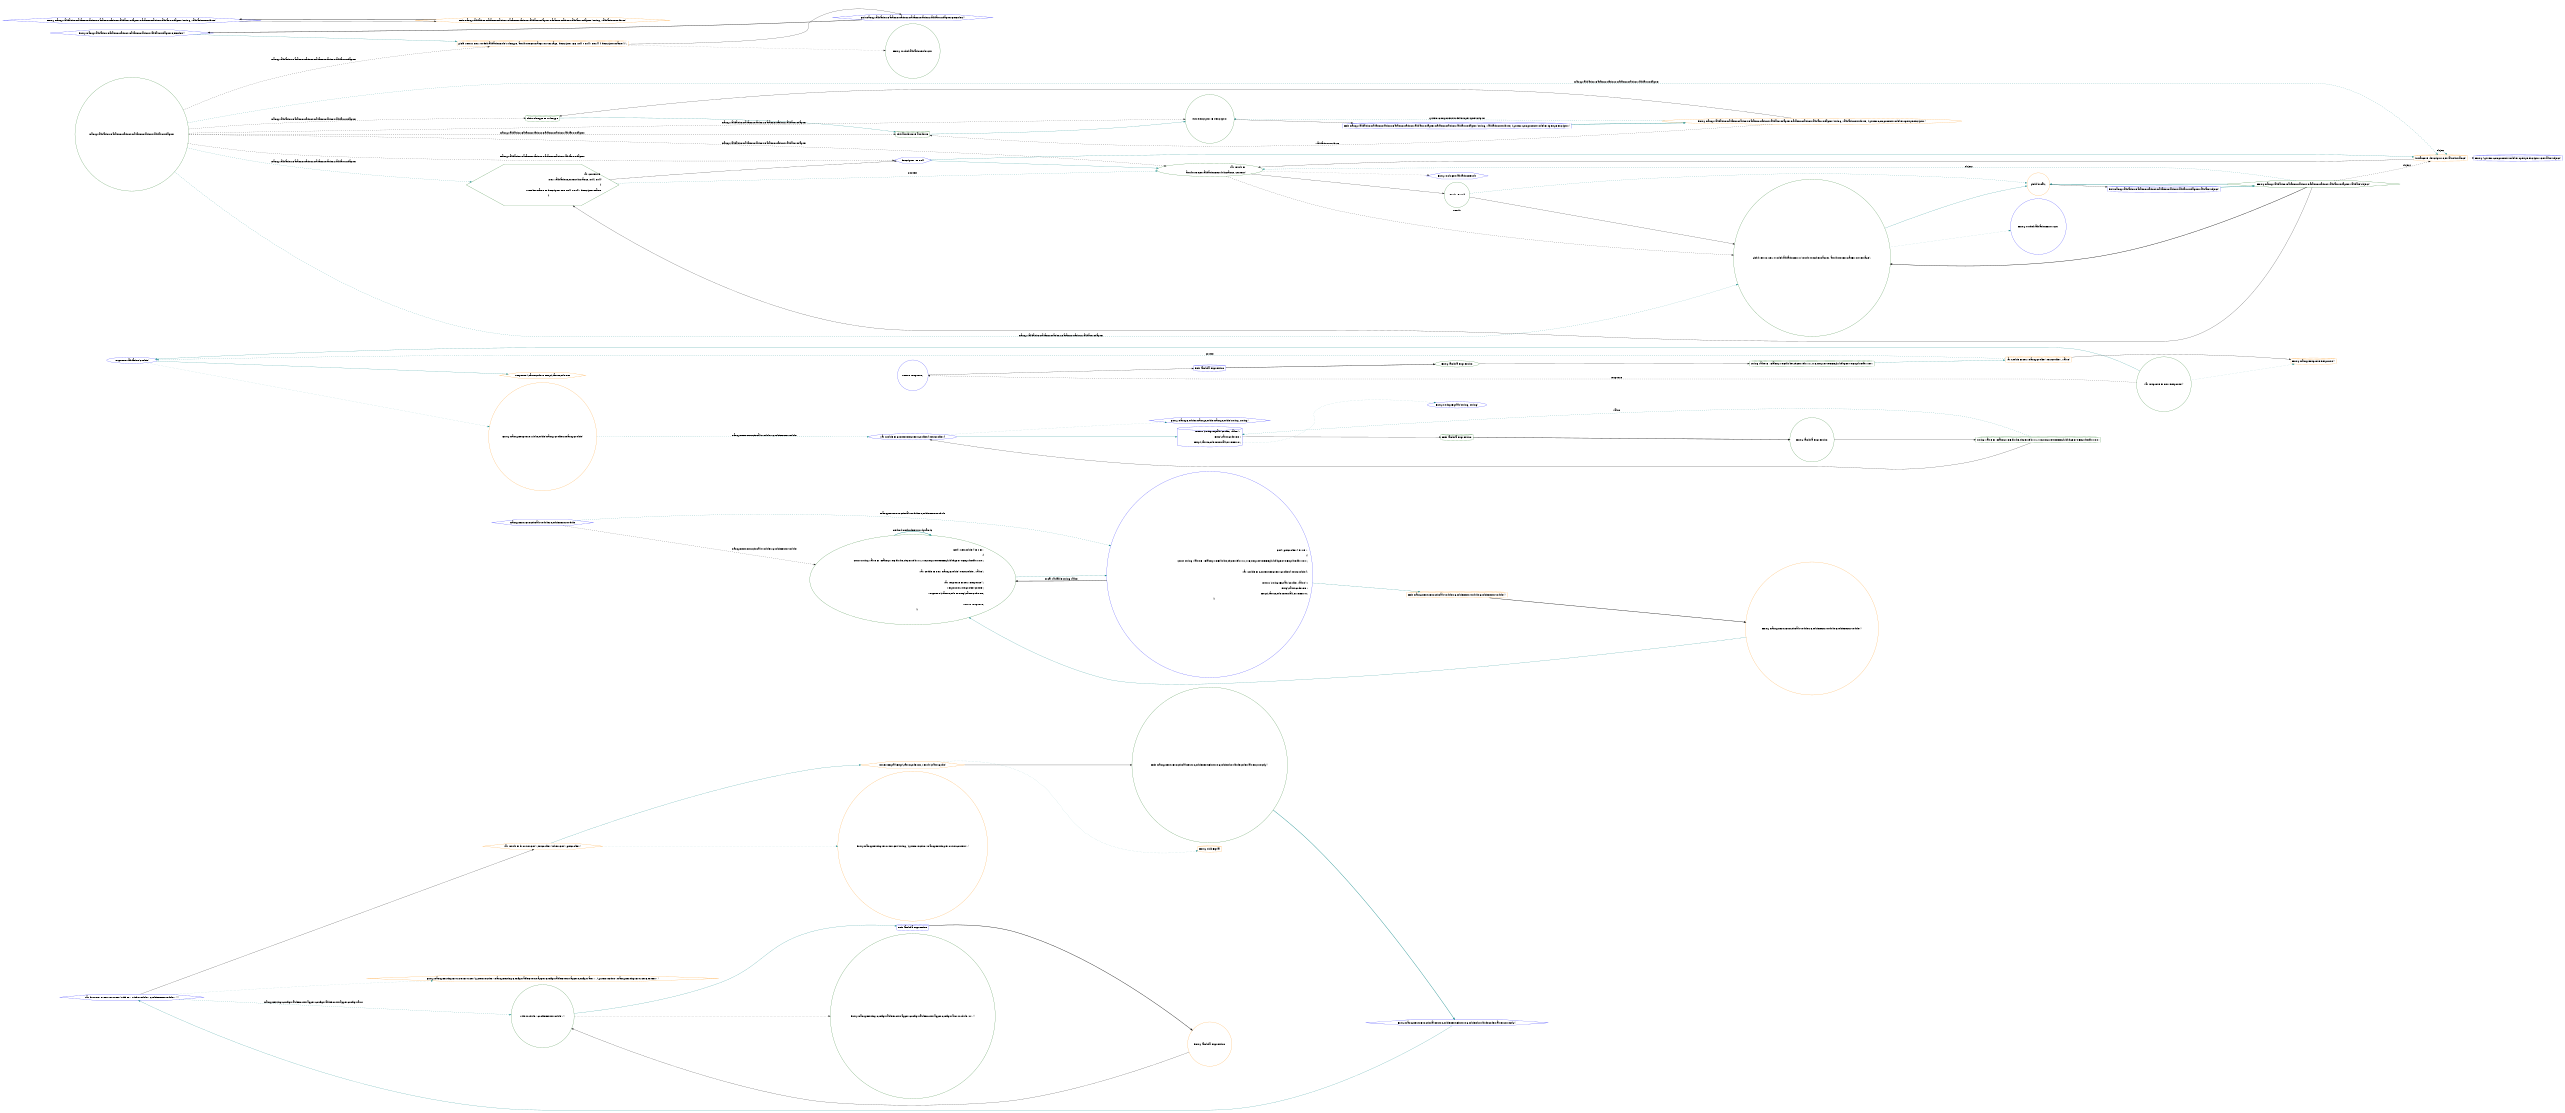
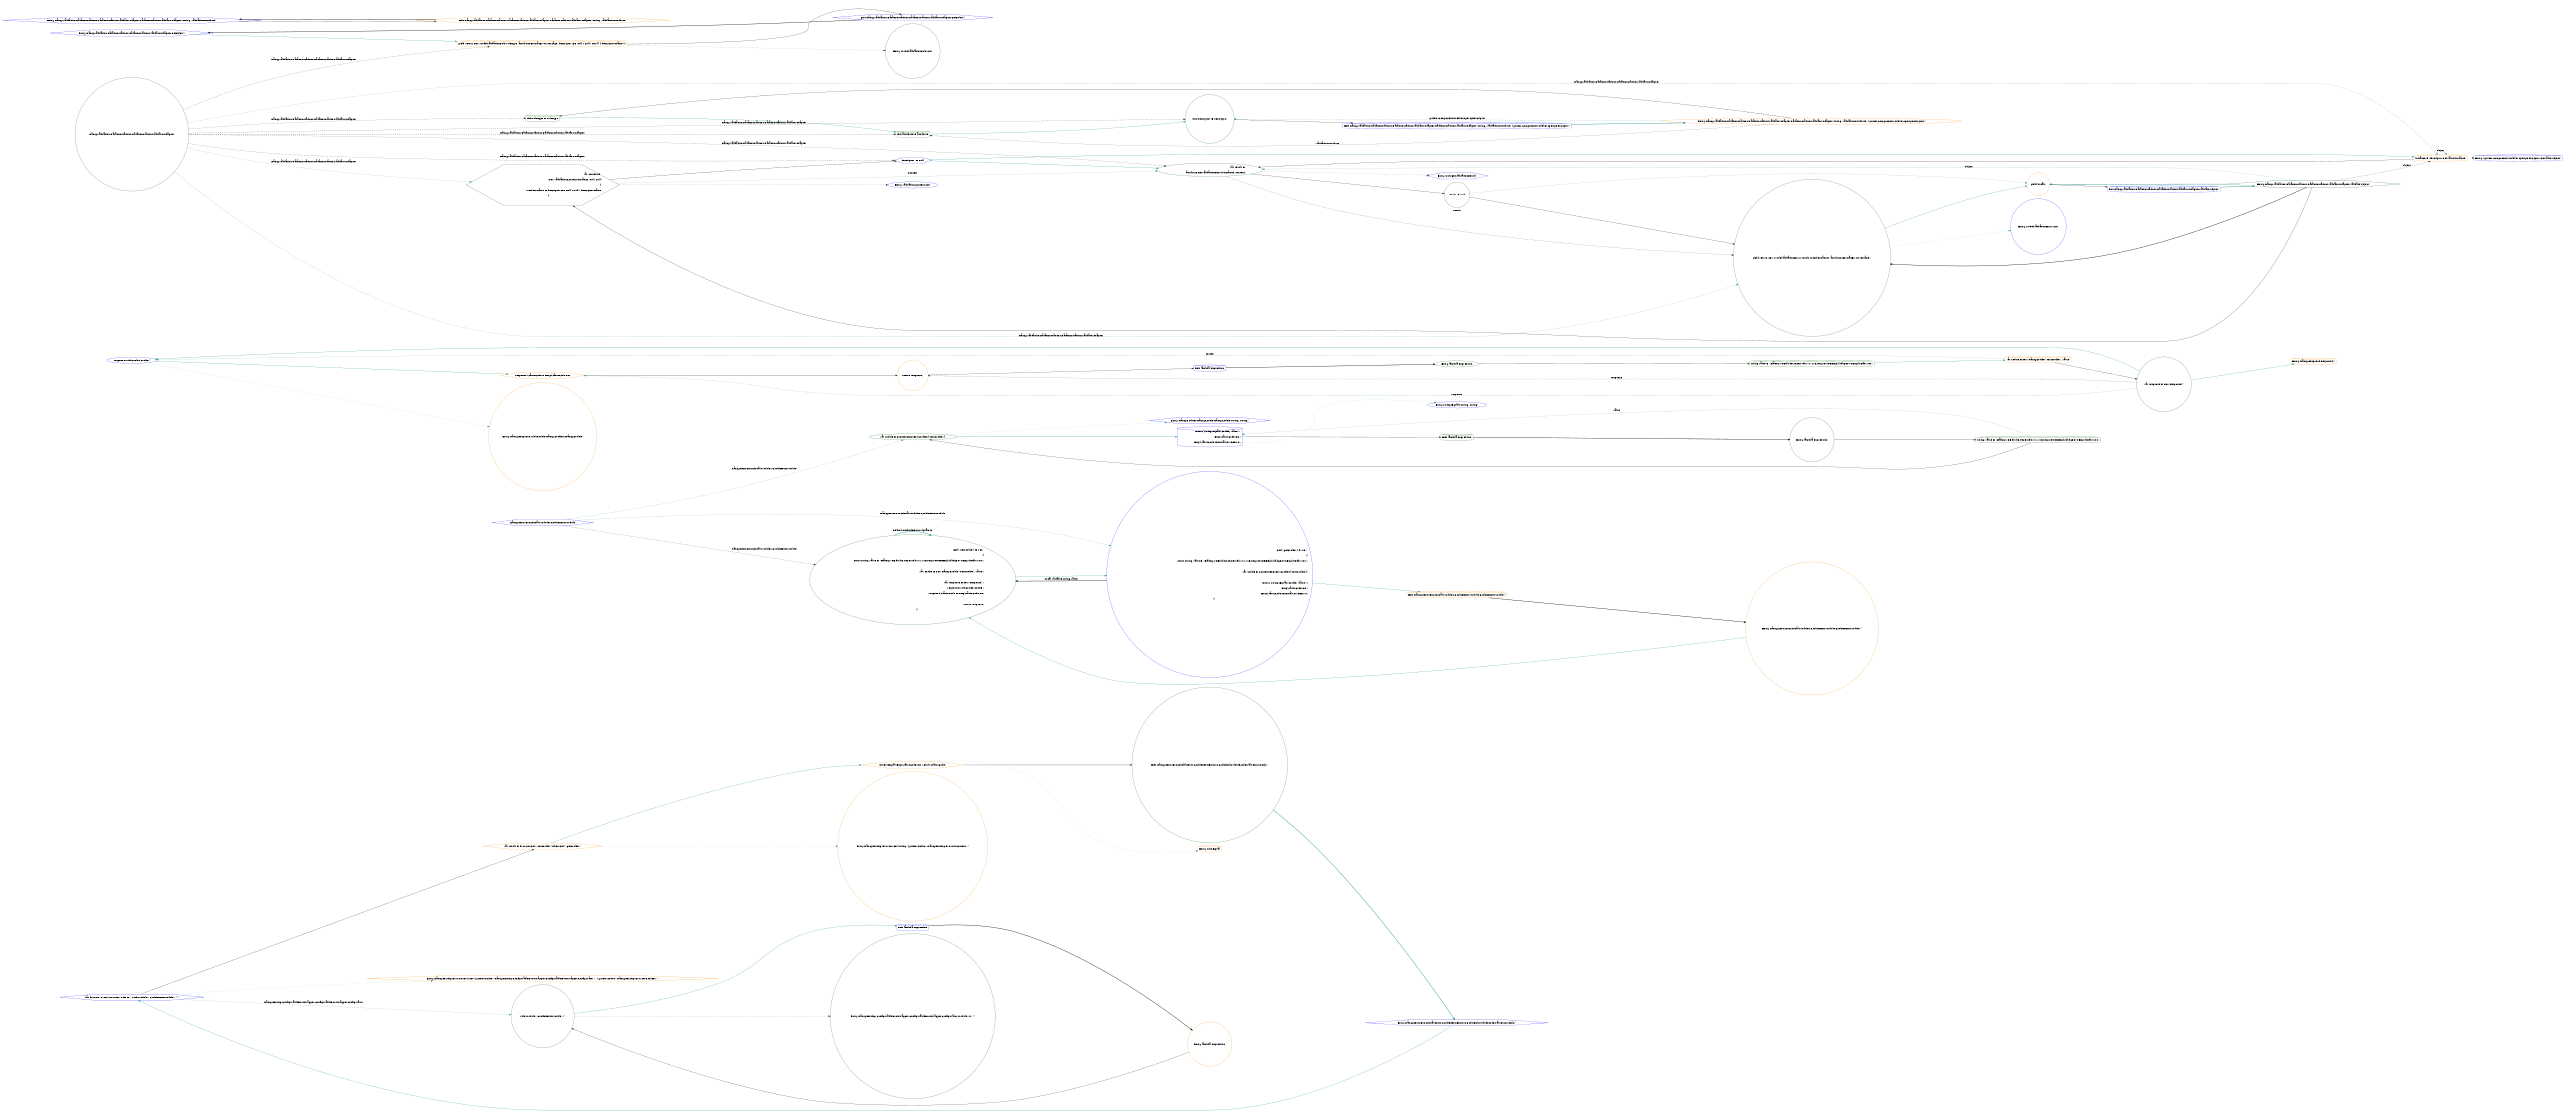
node "Entry ValidationContext.cstr": added
edge "var cookie = new NancyCookie(''testcookie'', value)" -> "Entry Nancy.Response.Response()": now "var cookie = new NancyCookie(''testcookie'', value)" -> "var response = new Response()"
node "response.Validation(cookie)": label "response.Validation(cookie)" -> "response.WithCookie(cookie)"
edge "var response = new Response()" -> "Entry Nancy.Response.Response()": style dotted -> solid
edge "response.StatusCode = HttpStatusCode.OK" -> "return response;": added
node "return response;": color blue -> darkorange
edge "var response = new Response()" -> "response.StatusCode = HttpStatusCode.OK": added, label "response"
edge "Entry Nancy.Response.WithCookie(Nancy.Cookies.INancyCookie)" -> "var cookie = Context.Request.Cookies[''testcookie'']": now "Nancy.Tests.Functional.Modules.CookieTestsModule" -> "var cookie = Context.Request.Cookies[''testcookie'']"
node "var cookie = Context.Request.Cookies[''testcookie'']": color blue -> darkgreen
